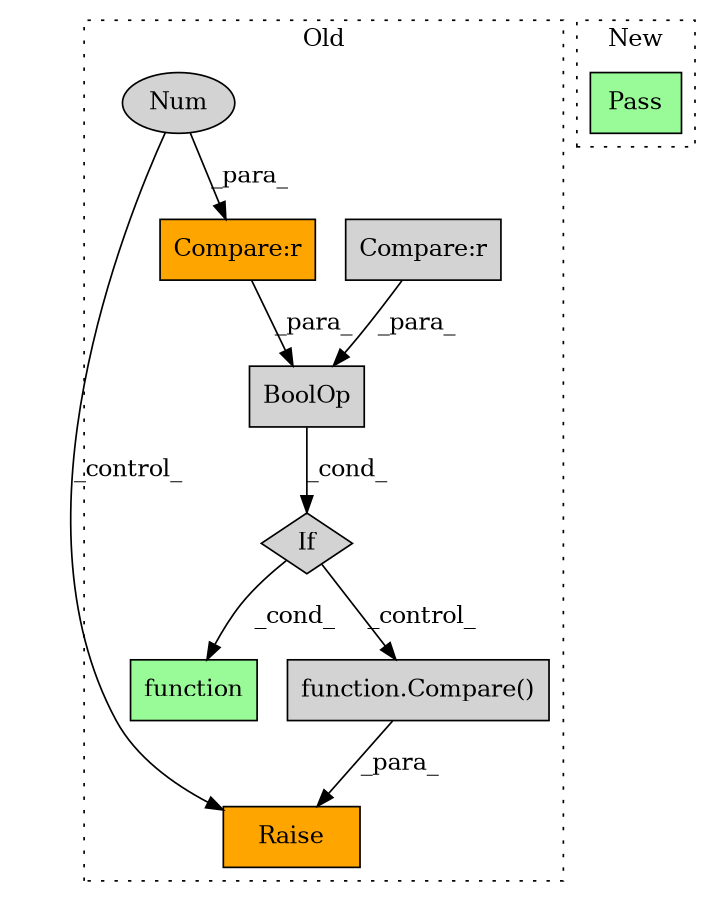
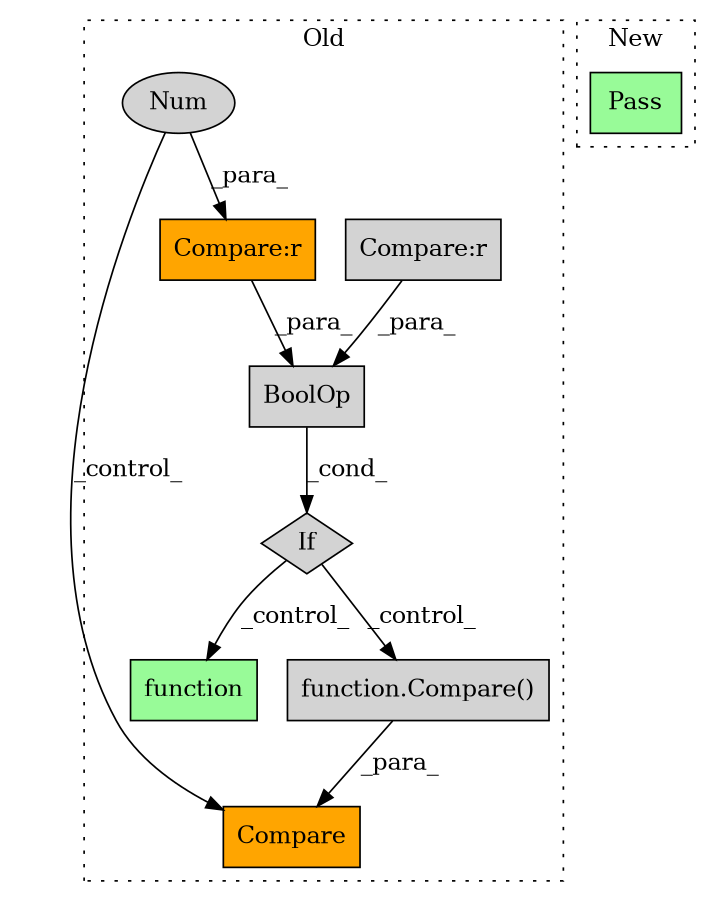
edge "If" -> "function": label "_cond_" -> "_control_"
node "Raise": label "Raise" -> "Compare"
